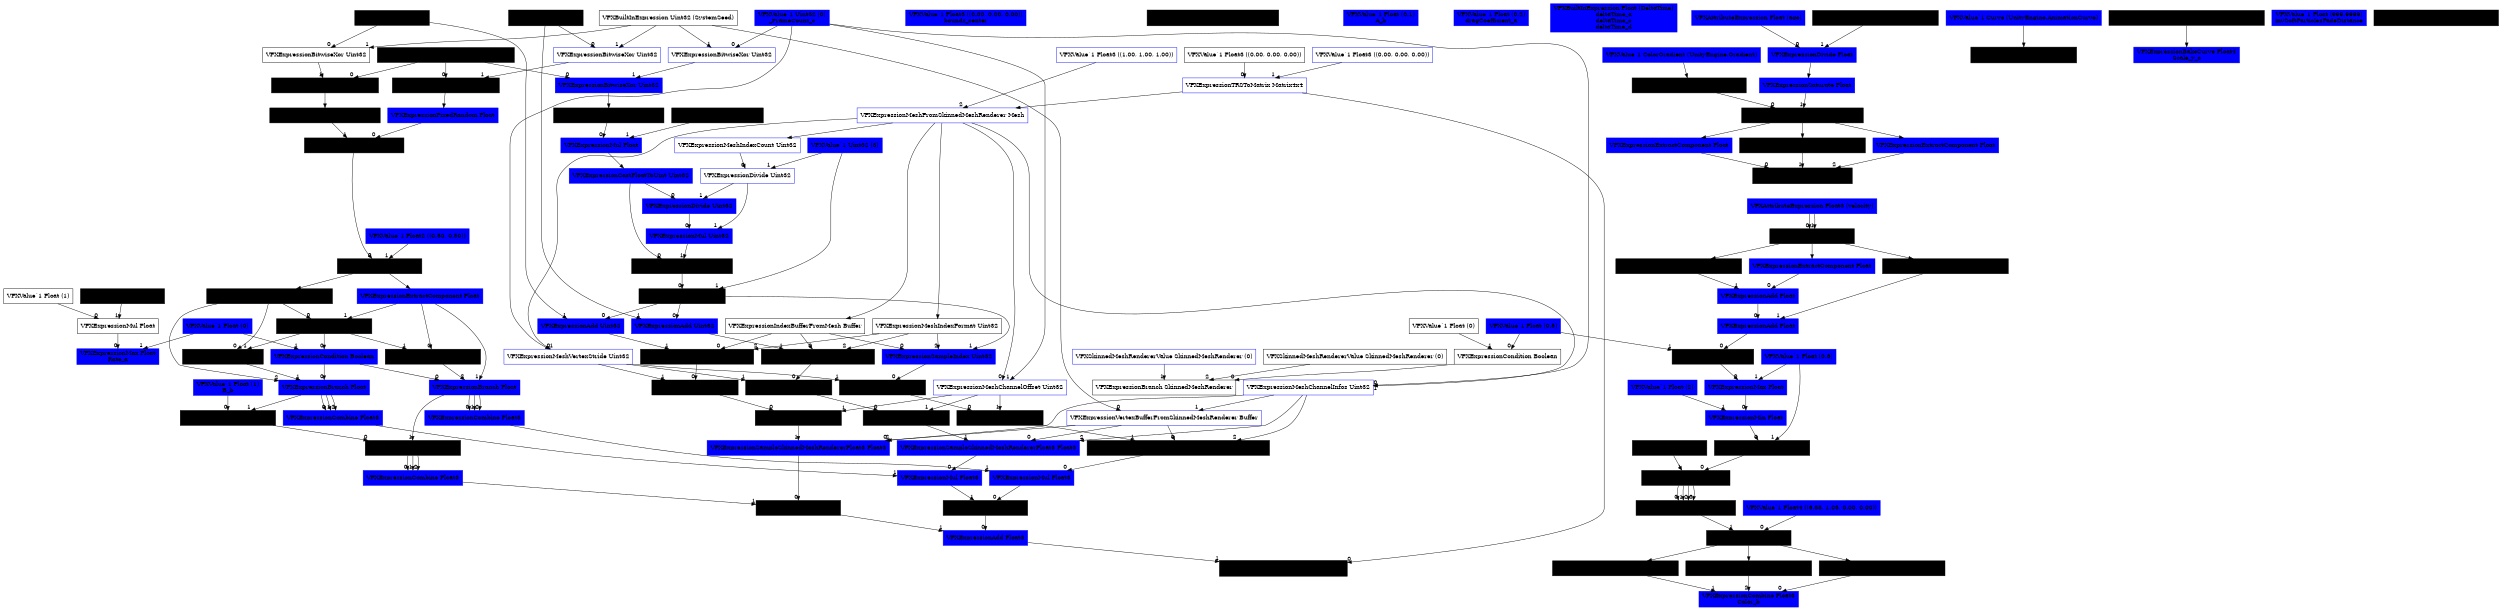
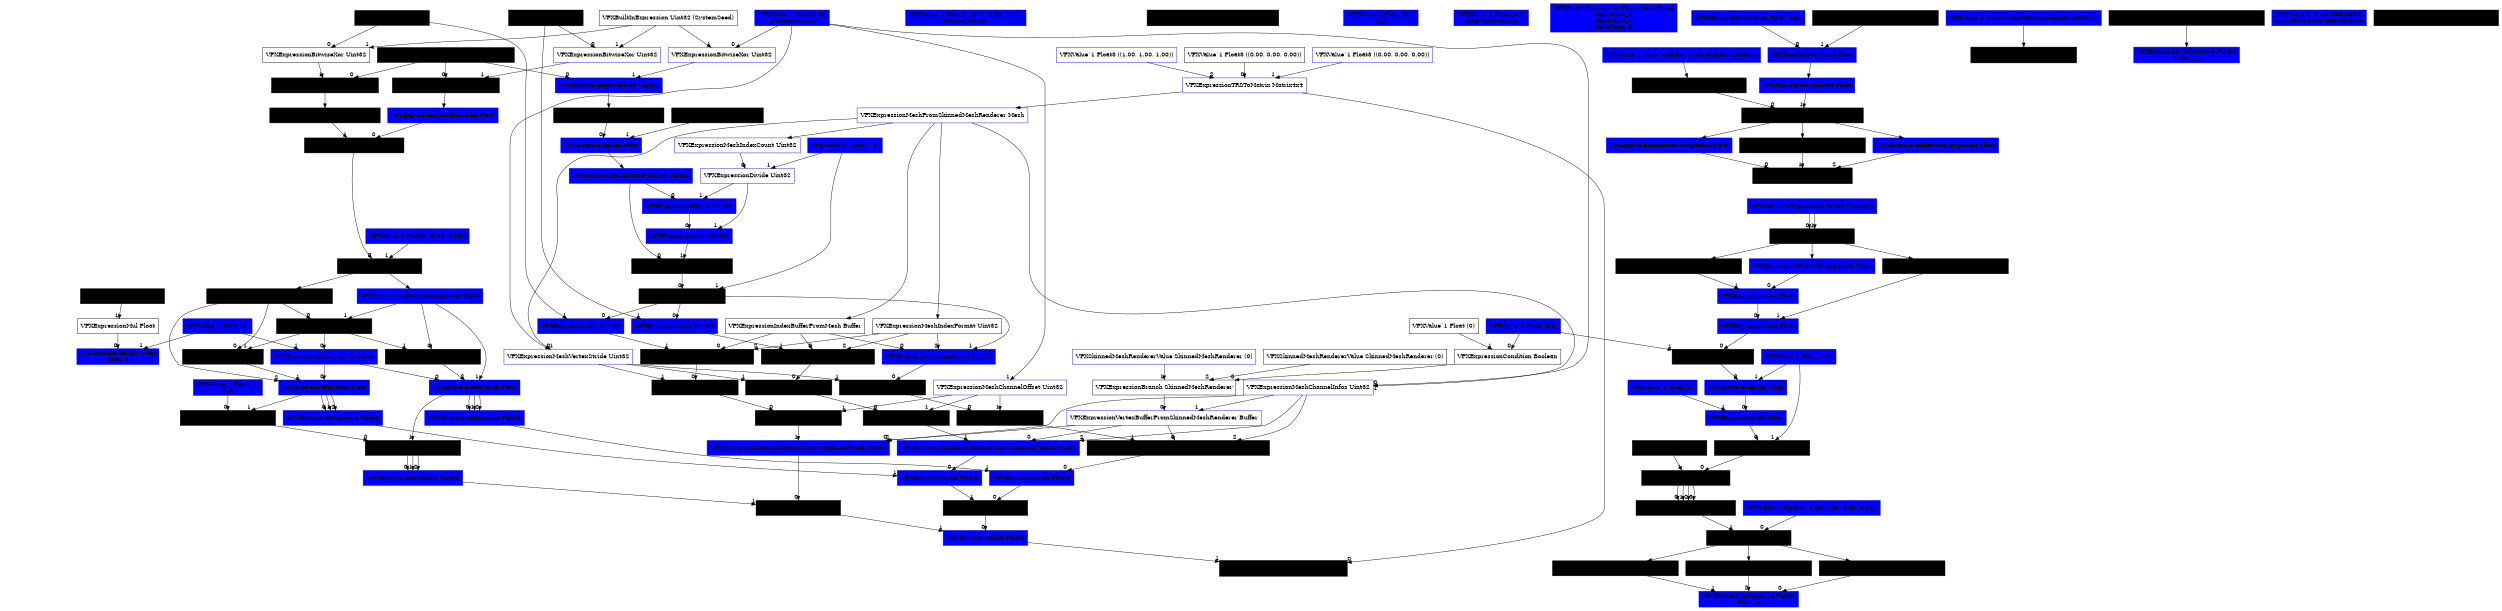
edge "VFXValue`1 Float3 ((1.00, 1.00, 1.00))" -> "VFXExpressionMeshFromSkinnedMeshRenderer Mesh": now "VFXValue`1 Float3 ((1.00, 1.00, 1.00))" -> "VFXExpressionTRSToMatrix Matrix4x4"
edge "VFXBuiltInExpression Uint32 (SystemSeed)" -> "VFXExpressionVertexBufferFromSkinnedMeshRenderer Buffer": now "VFXExpressionBranch SkinnedMeshRenderer" -> "VFXExpressionVertexBufferFromSkinnedMeshRenderer Buffer"
edge "VFXExpressionMeshFromSkinnedMeshRenderer Mesh" -> "VFXExpressionMeshChannelOffset Uint32": removed
node "VFXValue`1 Float (1)": removed
